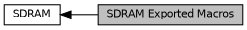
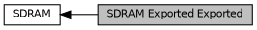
node "SDRAM Exported Macros": label "SDRAM Exported Macros" -> "SDRAM Exported Exported"
